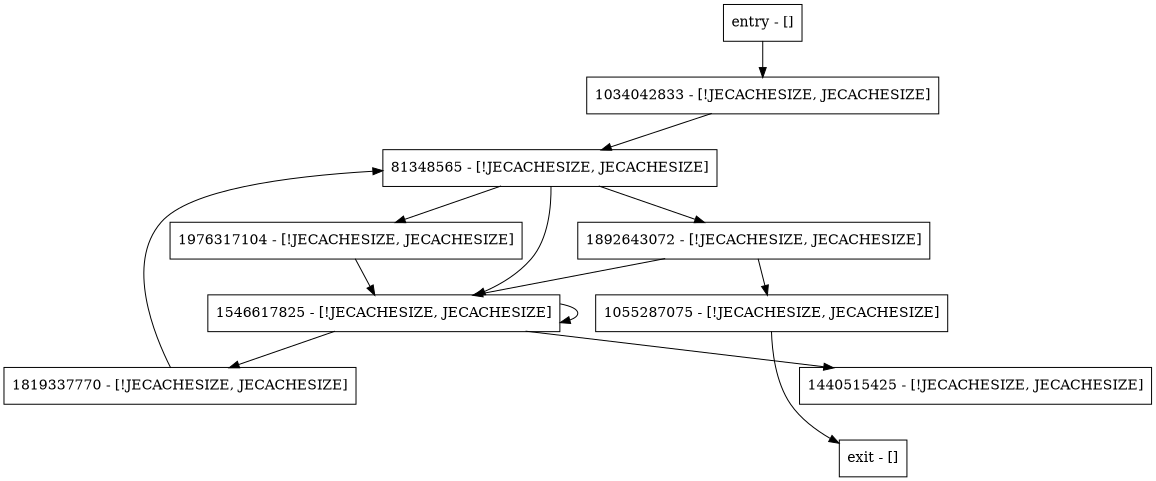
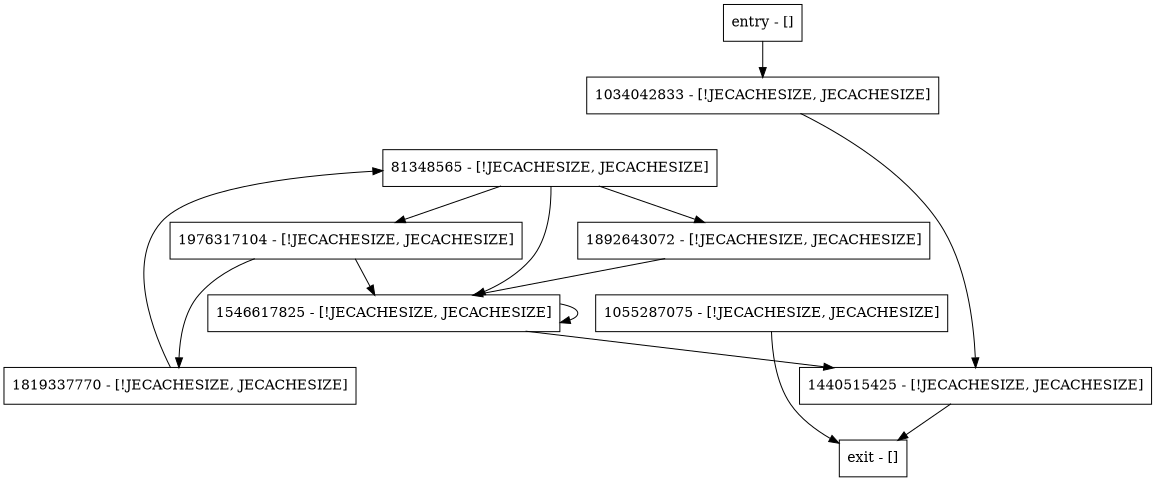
edge "1034042833 - [!JECACHESIZE, JECACHESIZE]" -> "81348565 - [!JECACHESIZE, JECACHESIZE]": now "1034042833 - [!JECACHESIZE, JECACHESIZE]" -> "1440515425 - [!JECACHESIZE, JECACHESIZE]"
edge "1892643072 - [!JECACHESIZE, JECACHESIZE]" -> "1055287075 - [!JECACHESIZE, JECACHESIZE]": removed
edge "1546617825 - [!JECACHESIZE, JECACHESIZE]" -> "1819337770 - [!JECACHESIZE, JECACHESIZE]": now "1976317104 - [!JECACHESIZE, JECACHESIZE]" -> "1819337770 - [!JECACHESIZE, JECACHESIZE]"
edge "1440515425 - [!JECACHESIZE, JECACHESIZE]" -> "exit - []": added
